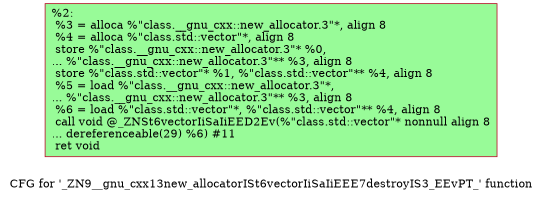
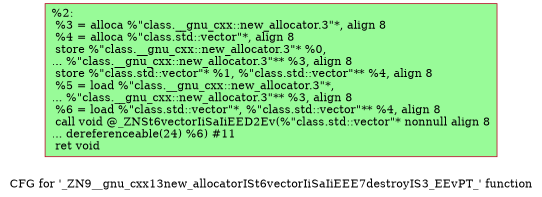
node "%2:": text "... dereferenceable(29) %6) #11" -> "... dereferenceable(24) %6) #11"
